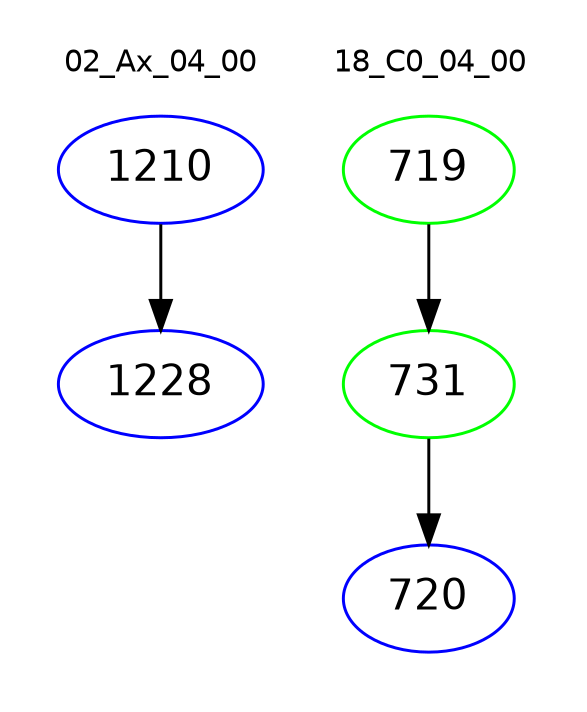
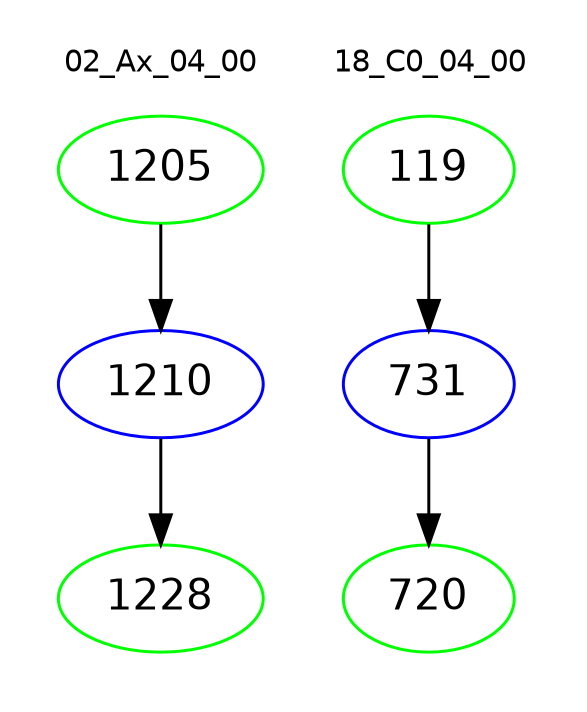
node "1205": added
node "719": label "719" -> "119"
node "1228": color blue -> green
node "731": color green -> blue
node "720": color blue -> green
